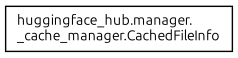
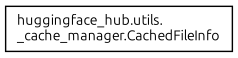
node "huggingface_hub.manager. _cache_manager.CachedFileInfo": label "huggingface_hub.manager. _cache_manager.CachedFileInfo" -> "huggingface_hub.utils. _cache_manager.CachedFileInfo"
